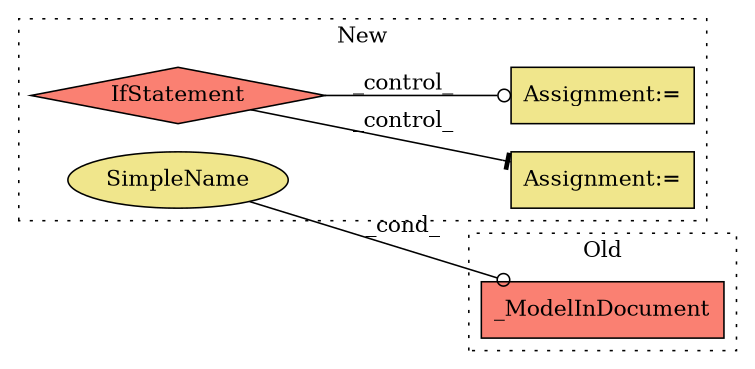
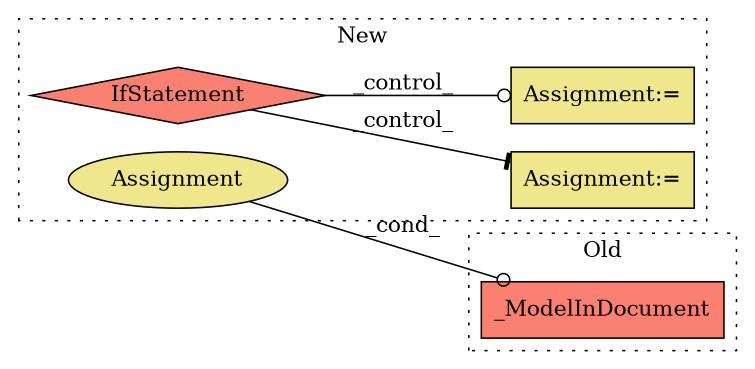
node "SimpleName": label "SimpleName" -> "Assignment"
